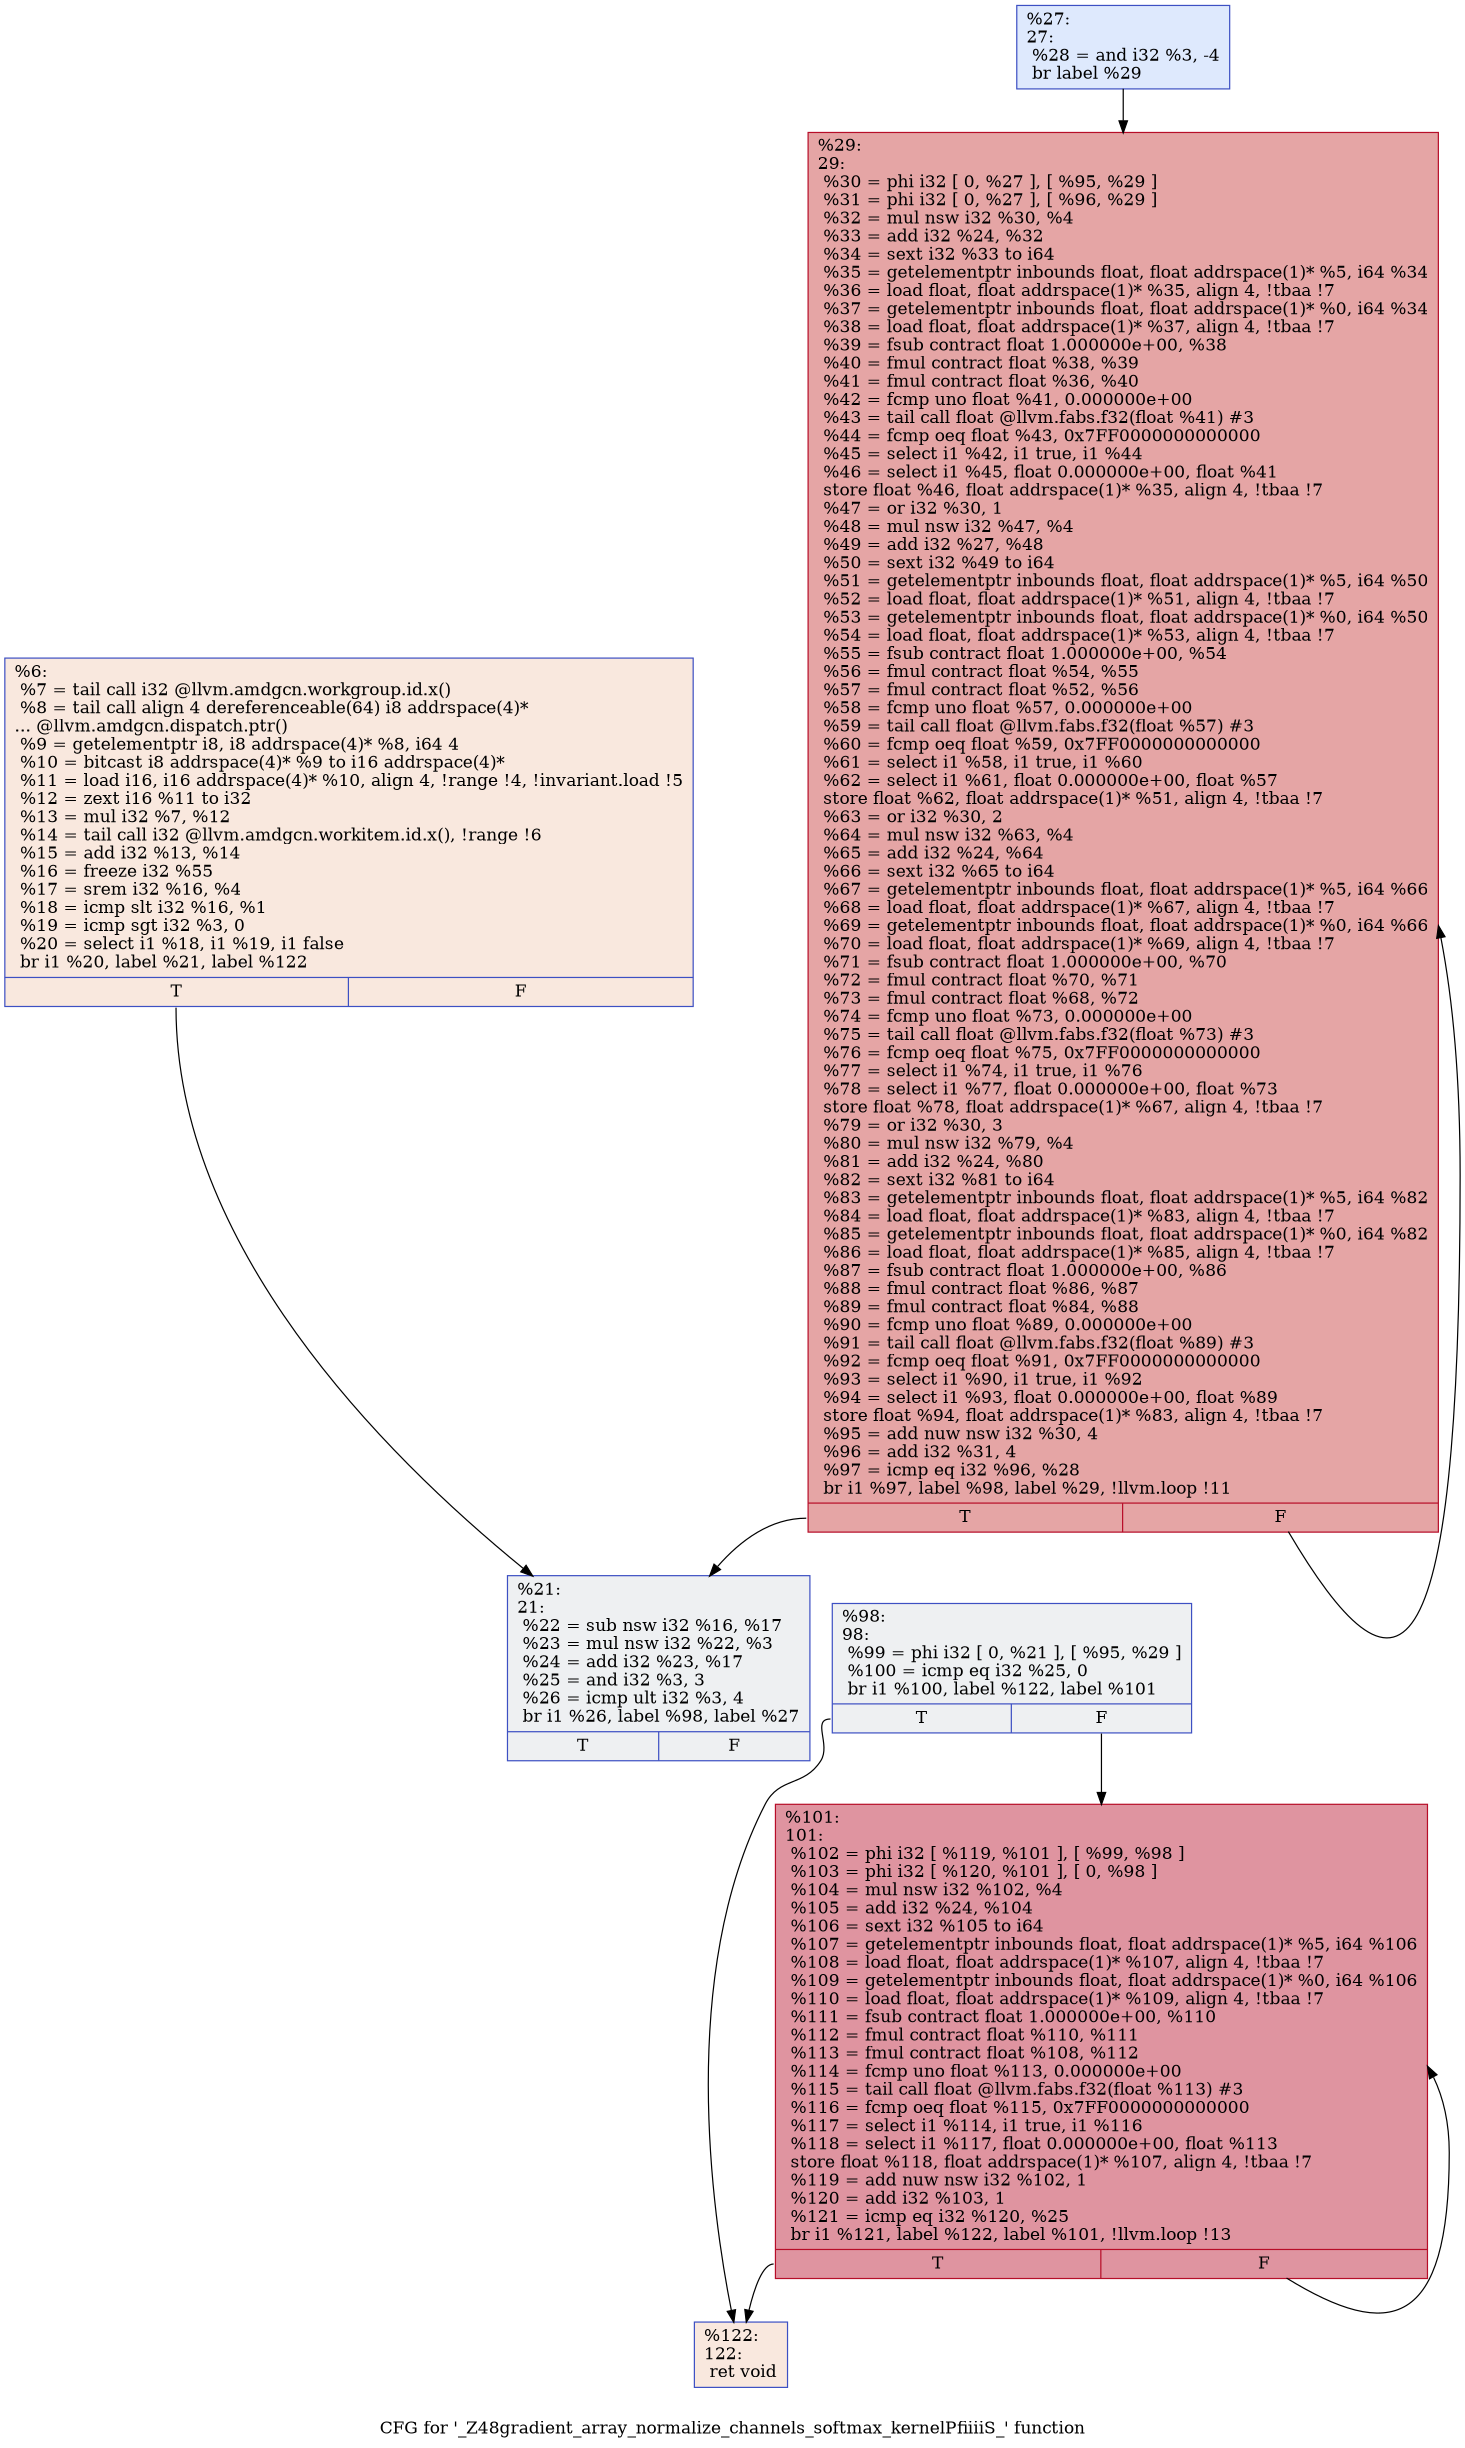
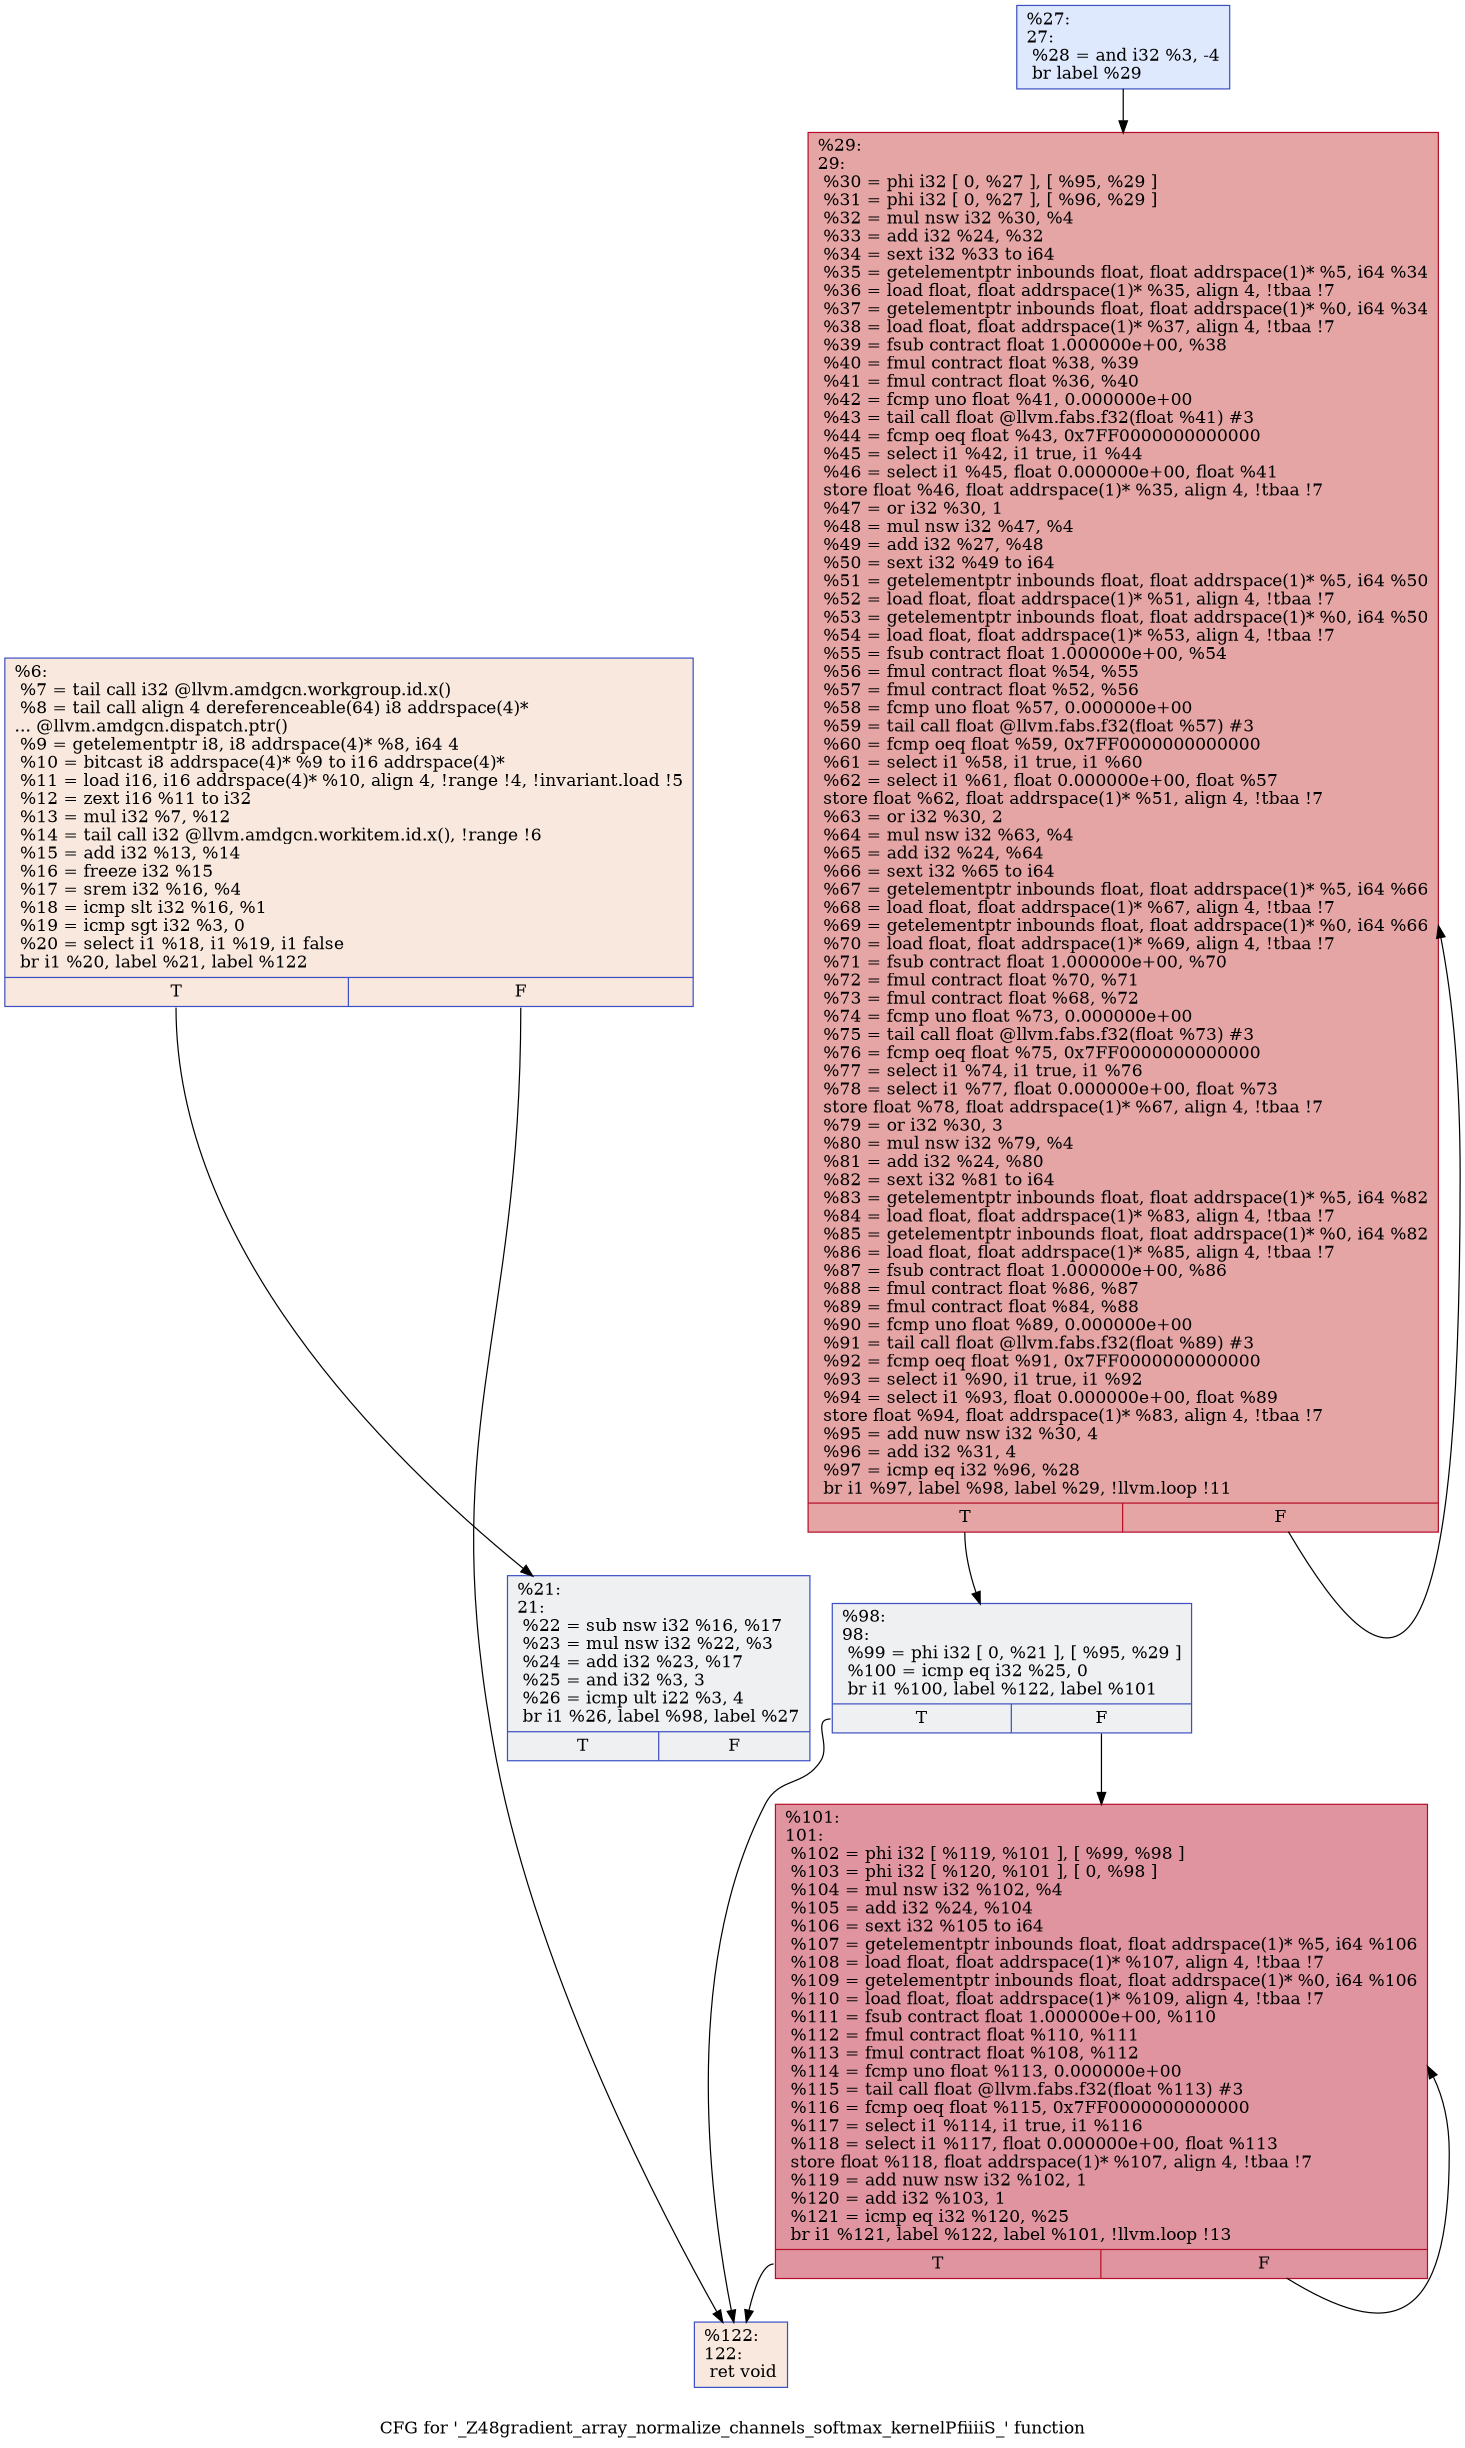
node "%6:": text "%16 = freeze i32 %55" -> "%16 = freeze i32 %15"
edge "%29:" -> "%21:": now "%29:" -> "%98:"
edge "%6:" -> "%122:": added
node "%21:": text "%26 = icmp ult i32 %3, 4" -> "%26 = icmp ult i22 %3, 4"
